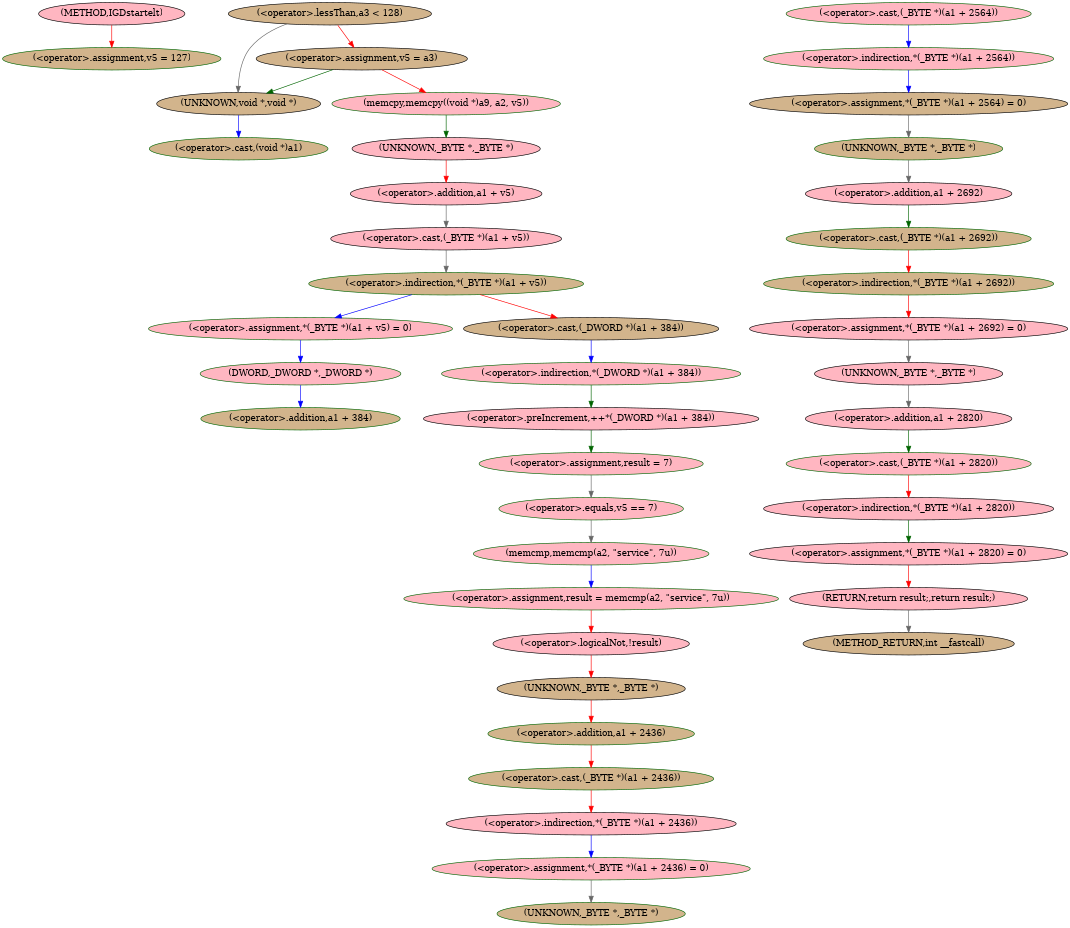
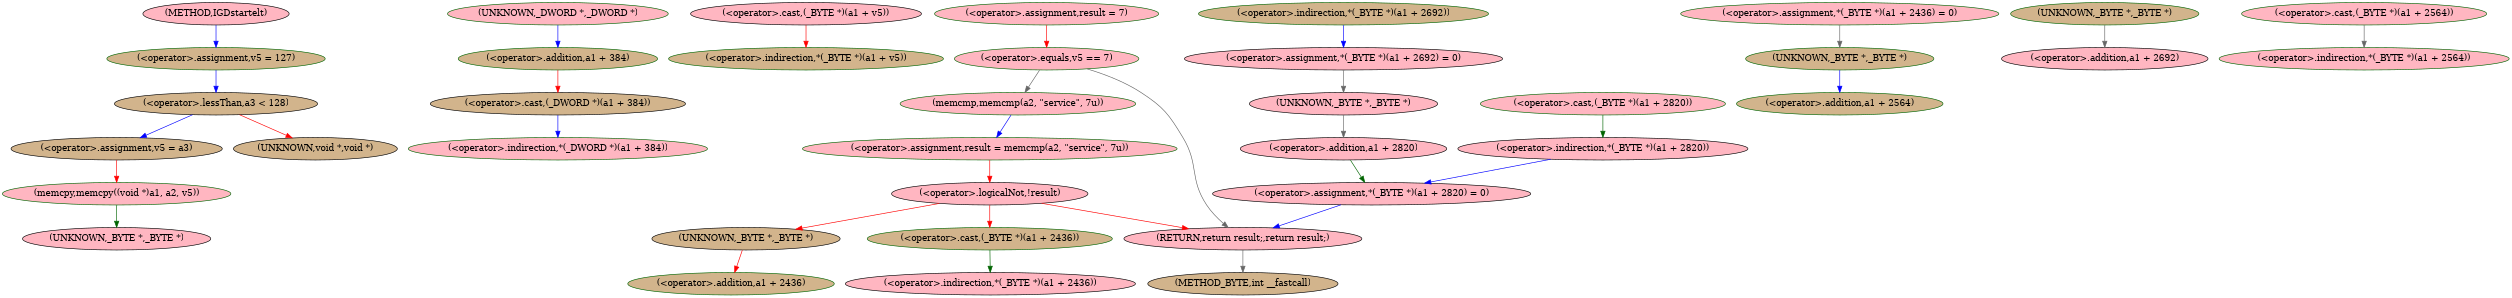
edge "(METHOD,IGDstartelt)" -> "(<operator>.assignment,v5 = 127)": color red -> blue
edge "(<operator>.cast,(_BYTE *)(a1 + 2564))" -> "(<operator>.indirection,*(_BYTE *)(a1 + 2564))": color blue -> gray40
edge "(<operator>.lessThan,a3 < 128)" -> "(<operator>.assignment,v5 = a3)": color red -> blue
edge "(<operator>.lessThan,a3 < 128)" -> "(UNKNOWN,void *,void *)": color gray40 -> red
edge "(<operator>.assignment,v5 = 127)" -> "(<operator>.lessThan,a3 < 128)": added
edge "(<operator>.assignment,v5 = a3)" -> "(UNKNOWN,void *,void *)": removed
node "(memcpy,memcpy((void *)a9, a2, v5))": label "(memcpy,memcpy((void *)a9, a2, v5))" -> "(memcpy,memcpy((void *)a1, a2, v5))"
node "(<operator>.assignment,*(_BYTE *)(a1 + 2564) = 0)": removed
node "(<operator>.addition,a1 + 2564)": added
edge "(<operator>.equals,v5 == 7)" -> "(RETURN,return result;,return result;)": added
node "(<operator>.cast,(void *)a1)": removed
node "(<operator>.addition,a1 + v5)": removed
edge "(<operator>.logicalNot,!result)" -> "(RETURN,return result;,return result;)": added
node "(<operator>.cast,(_BYTE *)(a1 + 2692))": removed
edge "(<operator>.cast,(_BYTE *)(a1 + v5))" -> "(<operator>.indirection,*(_BYTE *)(a1 + v5))": color gray40 -> red
edge "(<operator>.indirection,*(_BYTE *)(a1 + 2692))" -> "(<operator>.assignment,*(_BYTE *)(a1 + 2692) = 0)": color red -> blue
edge "(<operator>.indirection,*(_BYTE *)(a1 + v5))" -> "(<operator>.cast,(_DWORD *)(a1 + 384))": now "(<operator>.addition,a1 + 384)" -> "(<operator>.cast,(_DWORD *)(a1 + 384))"
node "(<operator>.assignment,*(_BYTE *)(a1 + v5) = 0)": removed
node "(DWORD,_DWORD *,_DWORD *)": label "(DWORD,_DWORD *,_DWORD *)" -> "(UNKNOWN,_DWORD *,_DWORD *)"
node "(<operator>.preIncrement,++*(_DWORD *)(a1 + 384))": removed
edge "(<operator>.addition,a1 + 2820)" -> "(<operator>.cast,(_BYTE *)(a1 + 2820))": now "(<operator>.addition,a1 + 2820)" -> "(<operator>.assignment,*(_BYTE *)(a1 + 2820) = 0)"
edge "(<operator>.assignment,result = 7)" -> "(<operator>.equals,v5 == 7)": color gray40 -> red
edge "(<operator>.cast,(_BYTE *)(a1 + 2820))" -> "(<operator>.indirection,*(_BYTE *)(a1 + 2820))": color red -> darkgreen
edge "(<operator>.indirection,*(_BYTE *)(a1 + 2820))" -> "(<operator>.assignment,*(_BYTE *)(a1 + 2820) = 0)": color darkgreen -> blue
edge "(<operator>.assignment,*(_BYTE *)(a1 + 2820) = 0)" -> "(RETURN,return result;,return result;)": color red -> blue
node "(METHOD_RETURN,int __fastcall)": label "(METHOD_RETURN,int __fastcall)" -> "(METHOD_BYTE,int __fastcall)"
edge "(<operator>.addition,a1 + 2436)" -> "(<operator>.cast,(_BYTE *)(a1 + 2436))": now "(<operator>.logicalNot,!result)" -> "(<operator>.cast,(_BYTE *)(a1 + 2436))"
edge "(<operator>.cast,(_BYTE *)(a1 + 2436))" -> "(<operator>.indirection,*(_BYTE *)(a1 + 2436))": color red -> darkgreen
edge "(<operator>.indirection,*(_BYTE *)(a1 + 2436))" -> "(<operator>.assignment,*(_BYTE *)(a1 + 2436) = 0)": removed
